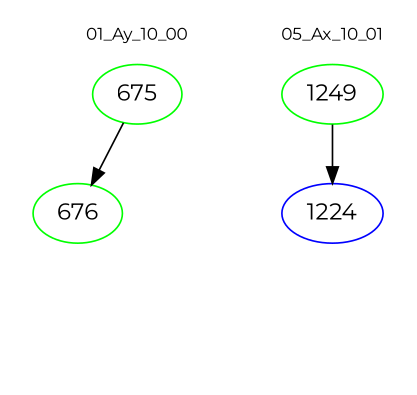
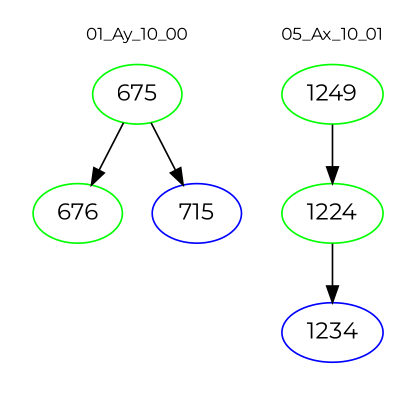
node "715": added
node "1224": color blue -> green
node "1234": added
